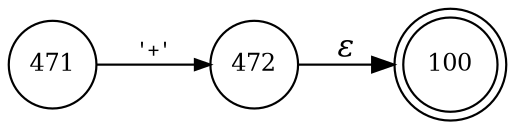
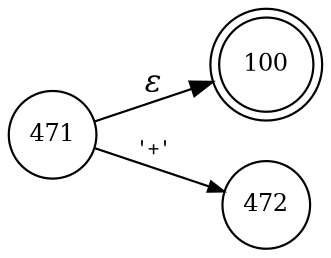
edge "472" -> "100": now "471" -> "100"
